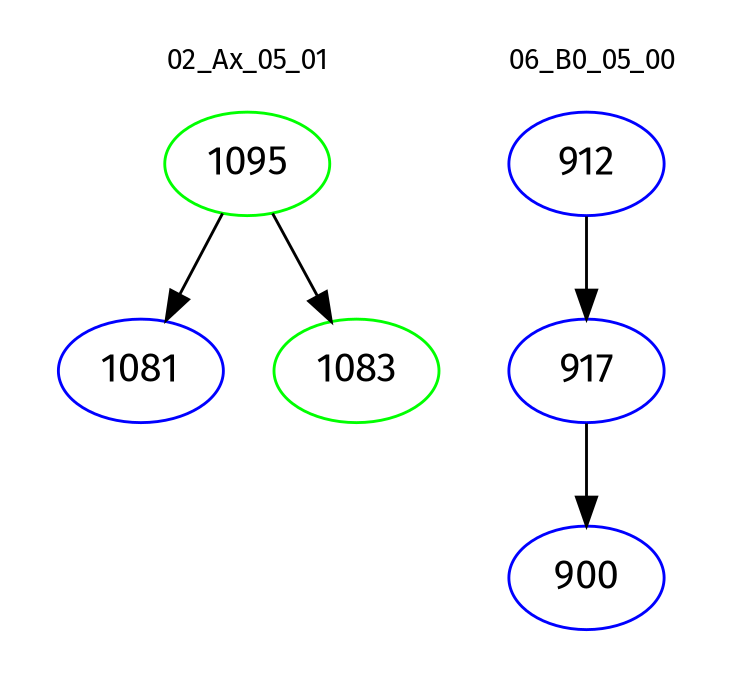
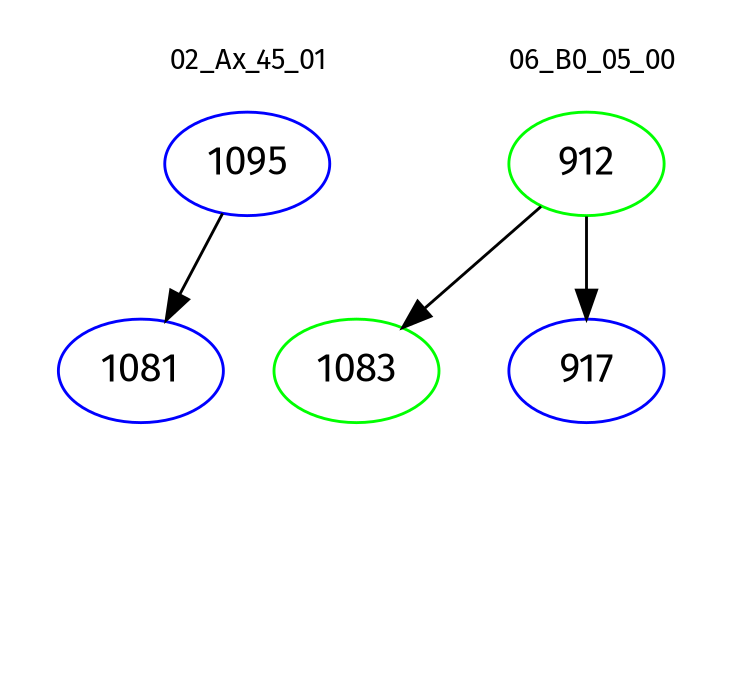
cluster "02_Ax_05_01": label "02_Ax_05_01" -> "02_Ax_45_01"
node "1095": color green -> blue
node "912": color blue -> green
edge "1095" -> "1083": now "912" -> "1083"
node "900": removed
